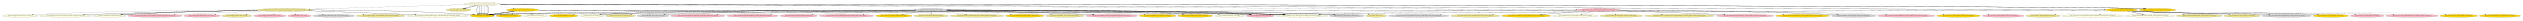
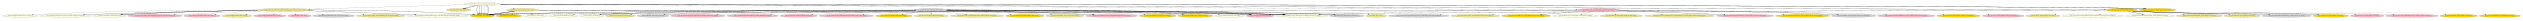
node "<simple.logic.Logic: java.lang.String create()>": fillcolor gold -> khaki
node "<java.io.InputStreamReader: int read()>": fillcolor gold -> lightyellow
